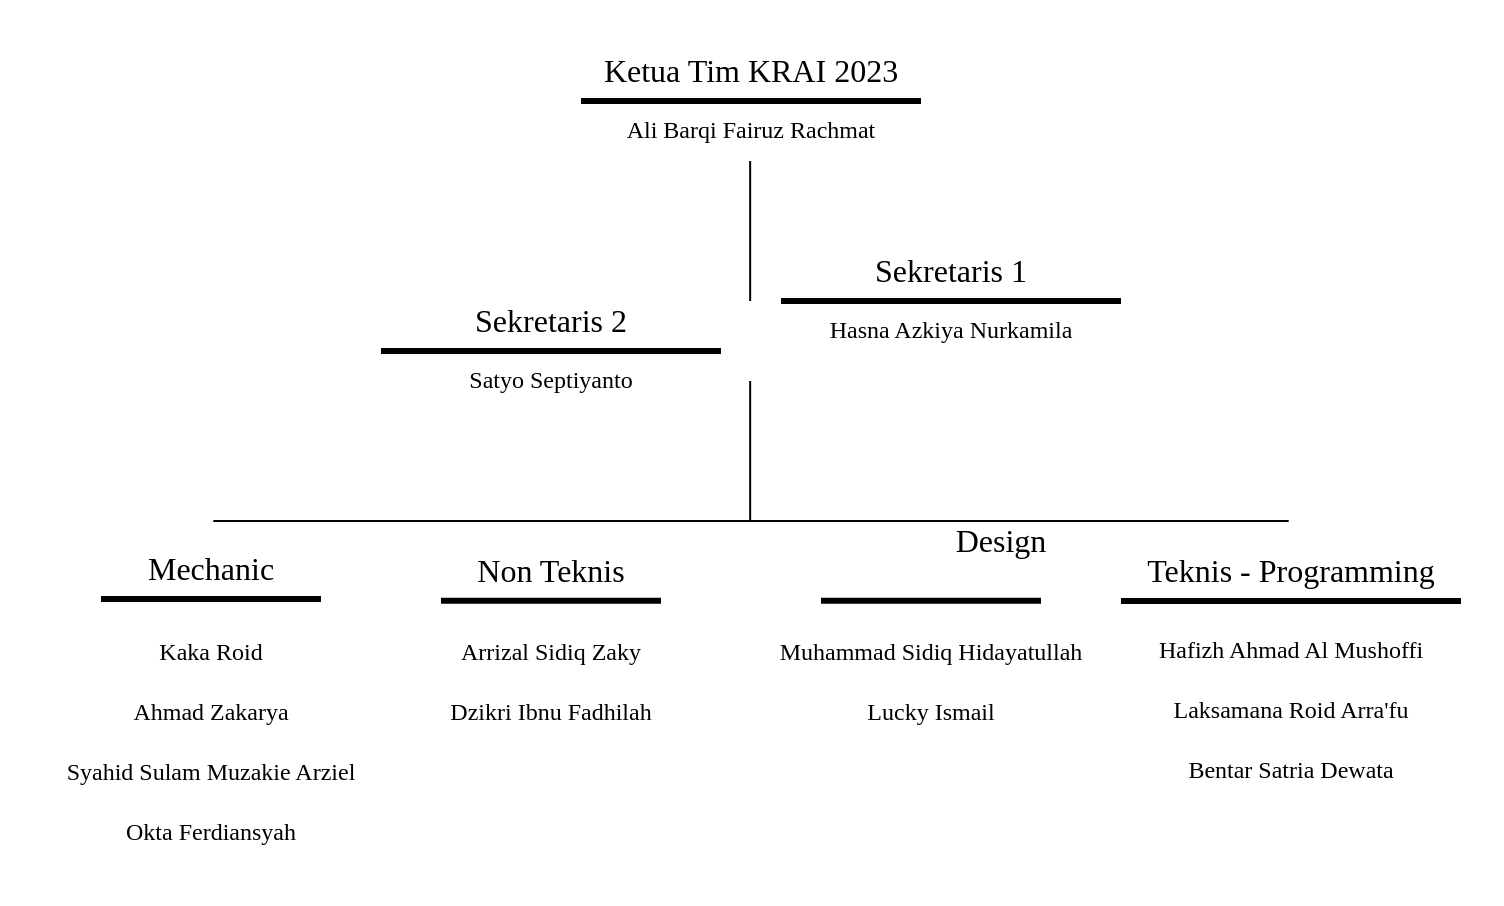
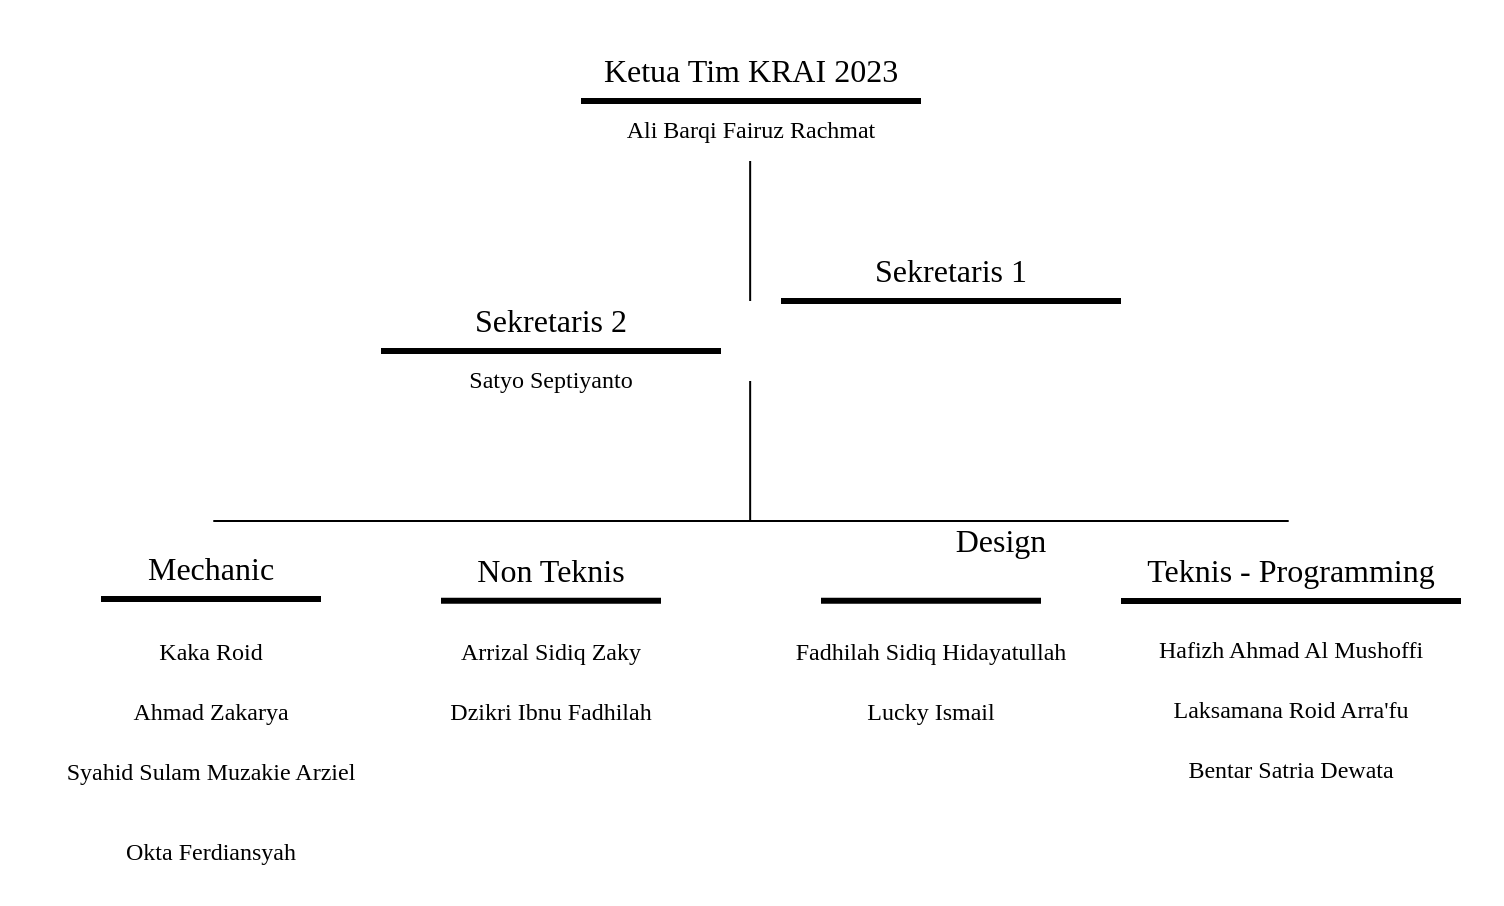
node "Hasna Azkiya Nurkamila": removed
node "Muhammad Sidiq Hidayatullah": label "Muhammad Sidiq Hidayatullah" -> "Fadhilah Sidiq Hidayatullah"
node "Okta Ferdiansyah": moved (211, 832) -> (211, 852)
